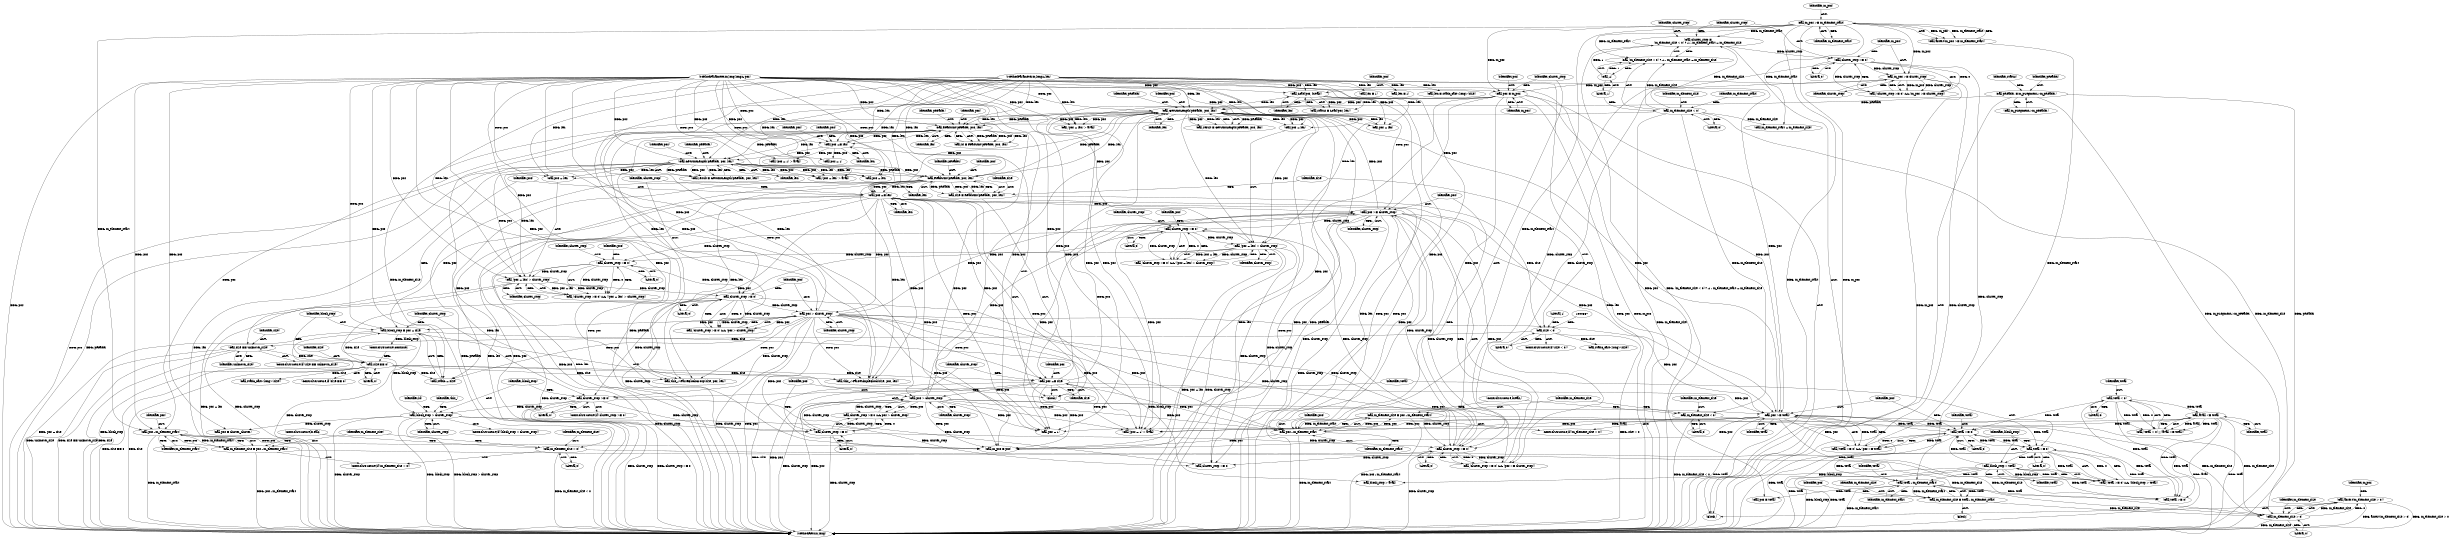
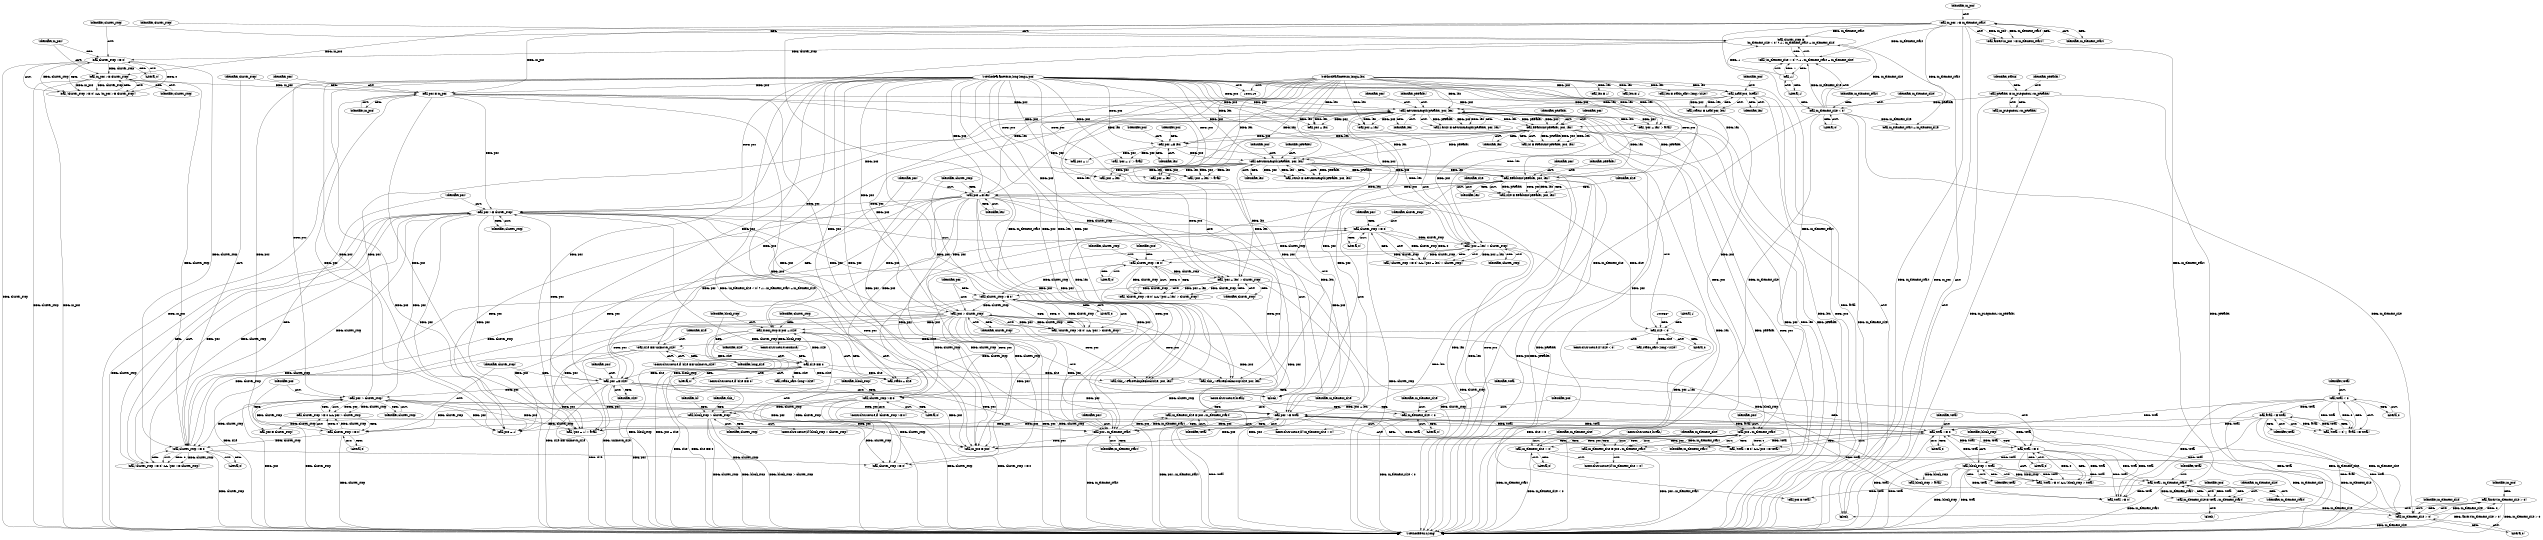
node "1000119": added
edge "(MethodParameterIn,long& len)" -> "(MethodReturn,long)": label "DDG: len" -> "DDG: avail"
node "(Identifier,unknown_size)": label "(Identifier,unknown_size)" -> "(Identifier,long_size)"
node "(Call,pos = cluster_cluster)": label "(Call,pos = cluster_cluster)" -> "(Call,pos = cluster_stop)"
